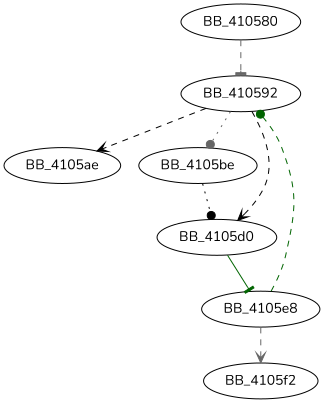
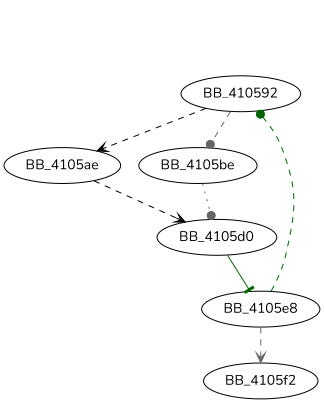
node "BB_410580": removed
edge "BB_410592" -> "BB_4105be": style dotted -> dashed
edge "BB_410592" -> "BB_4105d0": now "BB_4105ae" -> "BB_4105d0"
edge "BB_4105be" -> "BB_4105d0": color black -> gray40
